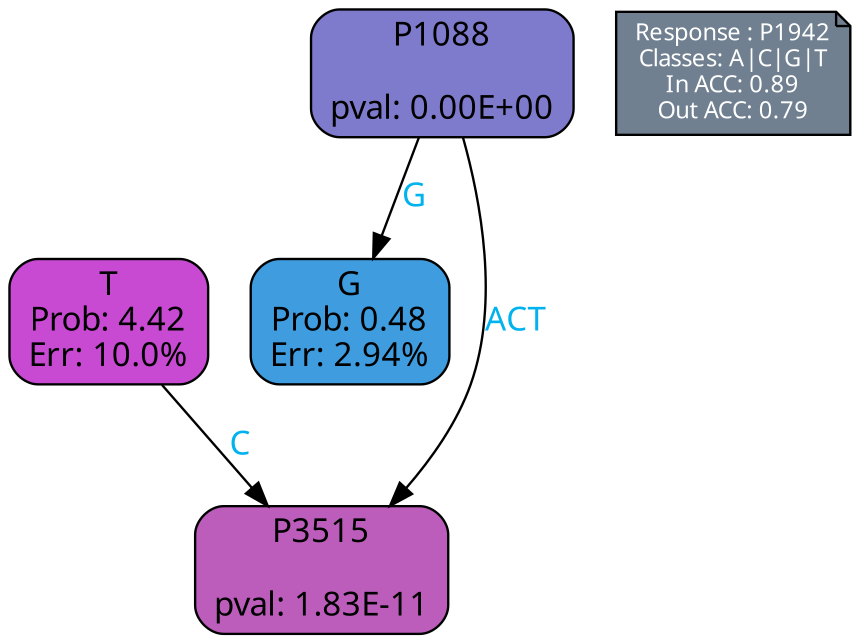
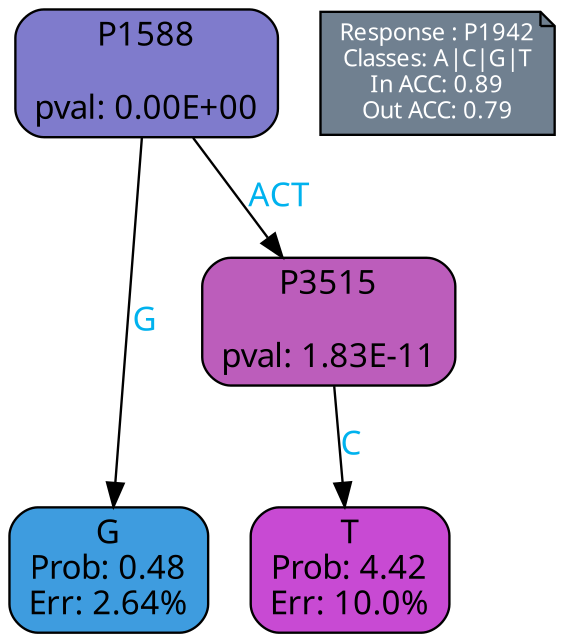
node "P1088 pval: 0.00E+00": label "P1088 pval: 0.00E+00" -> "P1588 pval: 0.00E+00"
node "G Prob: 0.48 Err: 2.94%": label "G Prob: 0.48 Err: 2.94%" -> "G Prob: 0.48 Err: 2.64%"
edge "T Prob: 4.42 Err: 10.0%" -> "P3515 pval: 1.83E-11": reversed
